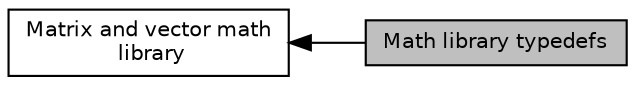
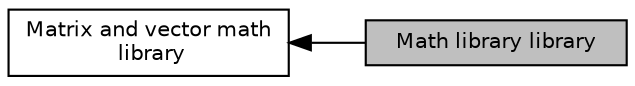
node "Math library typedefs": label "Math library typedefs" -> "Math library library"
